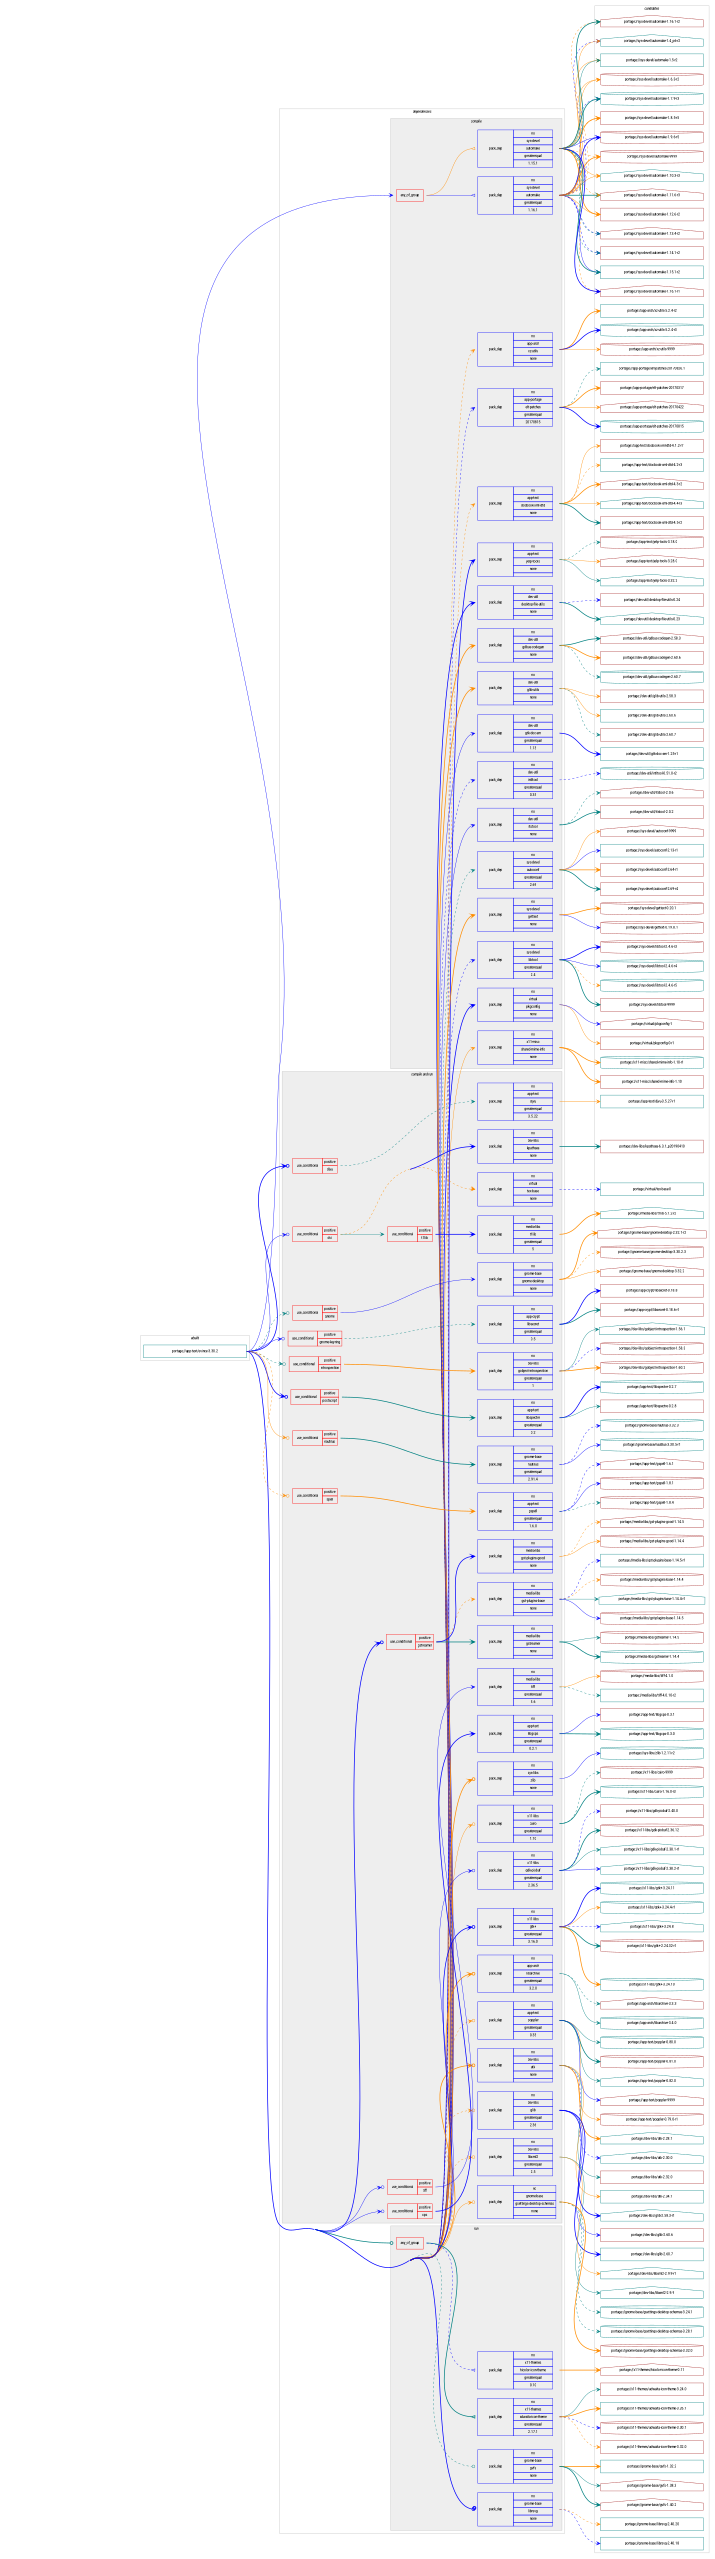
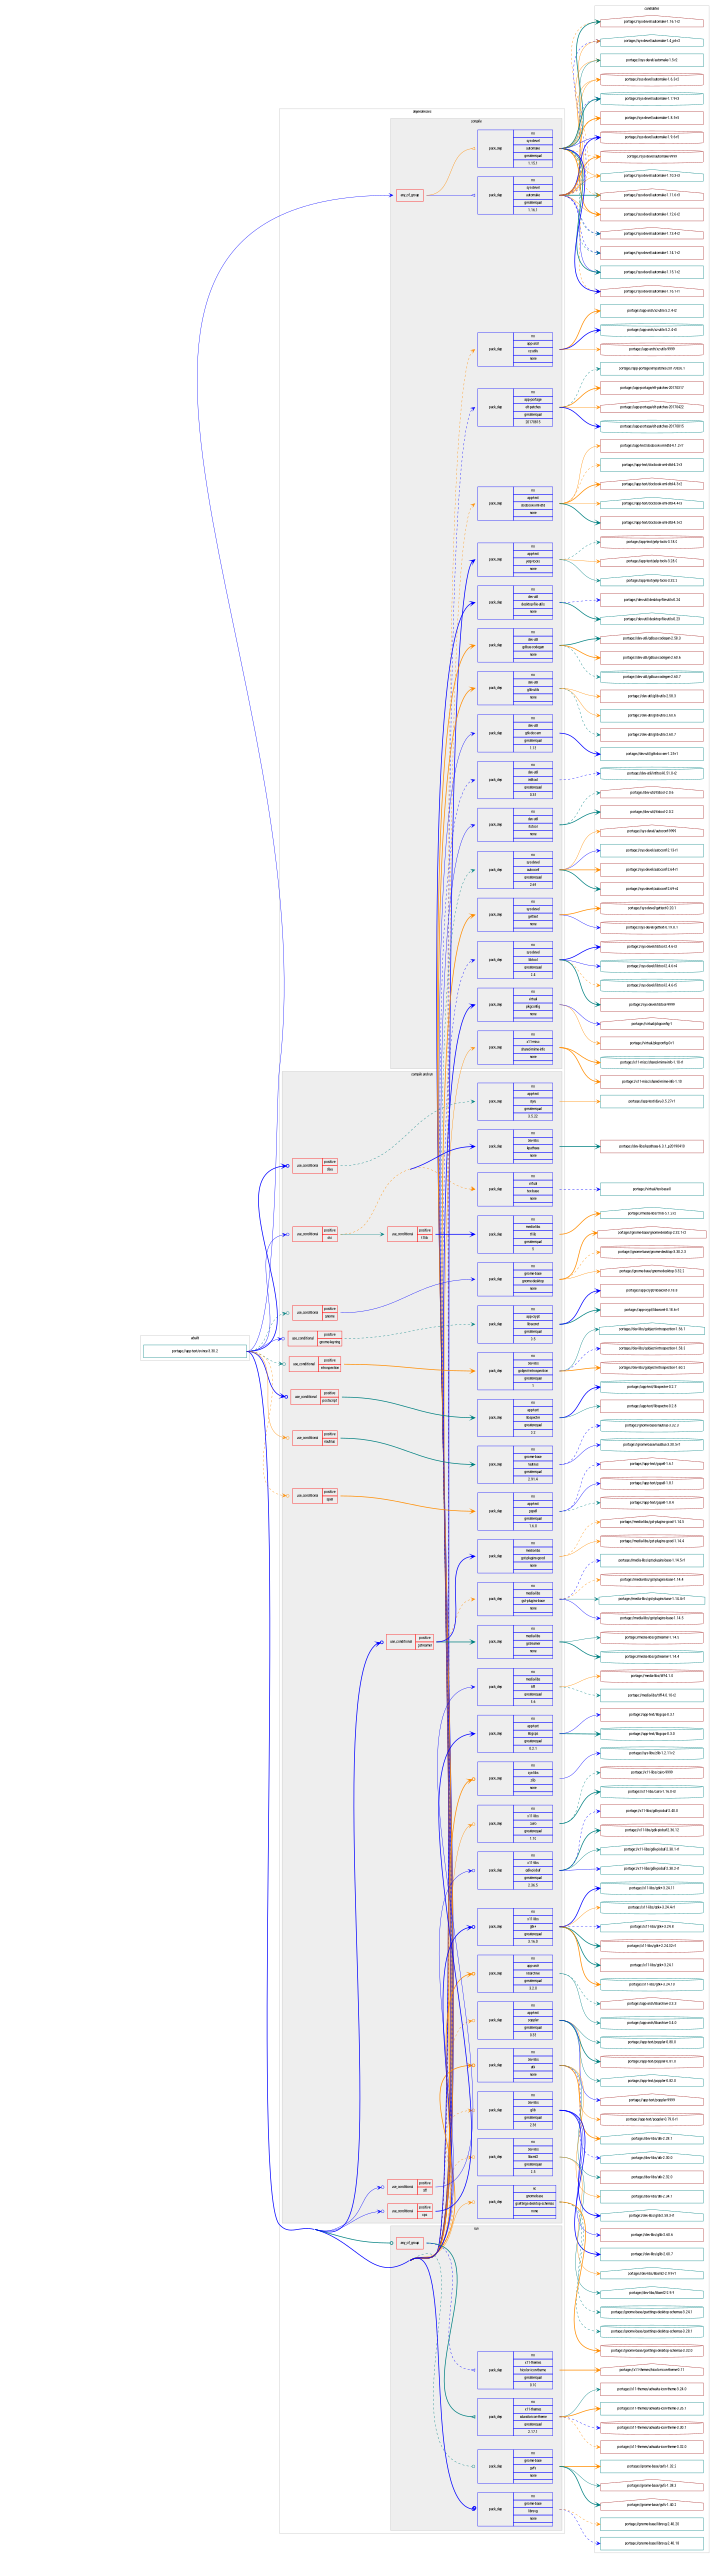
node "portage://x11-libs/gtk+-3.24.1": added
